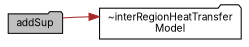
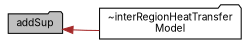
edge "addSup" -> "~interRegionHeatTransfer Model": reversed
